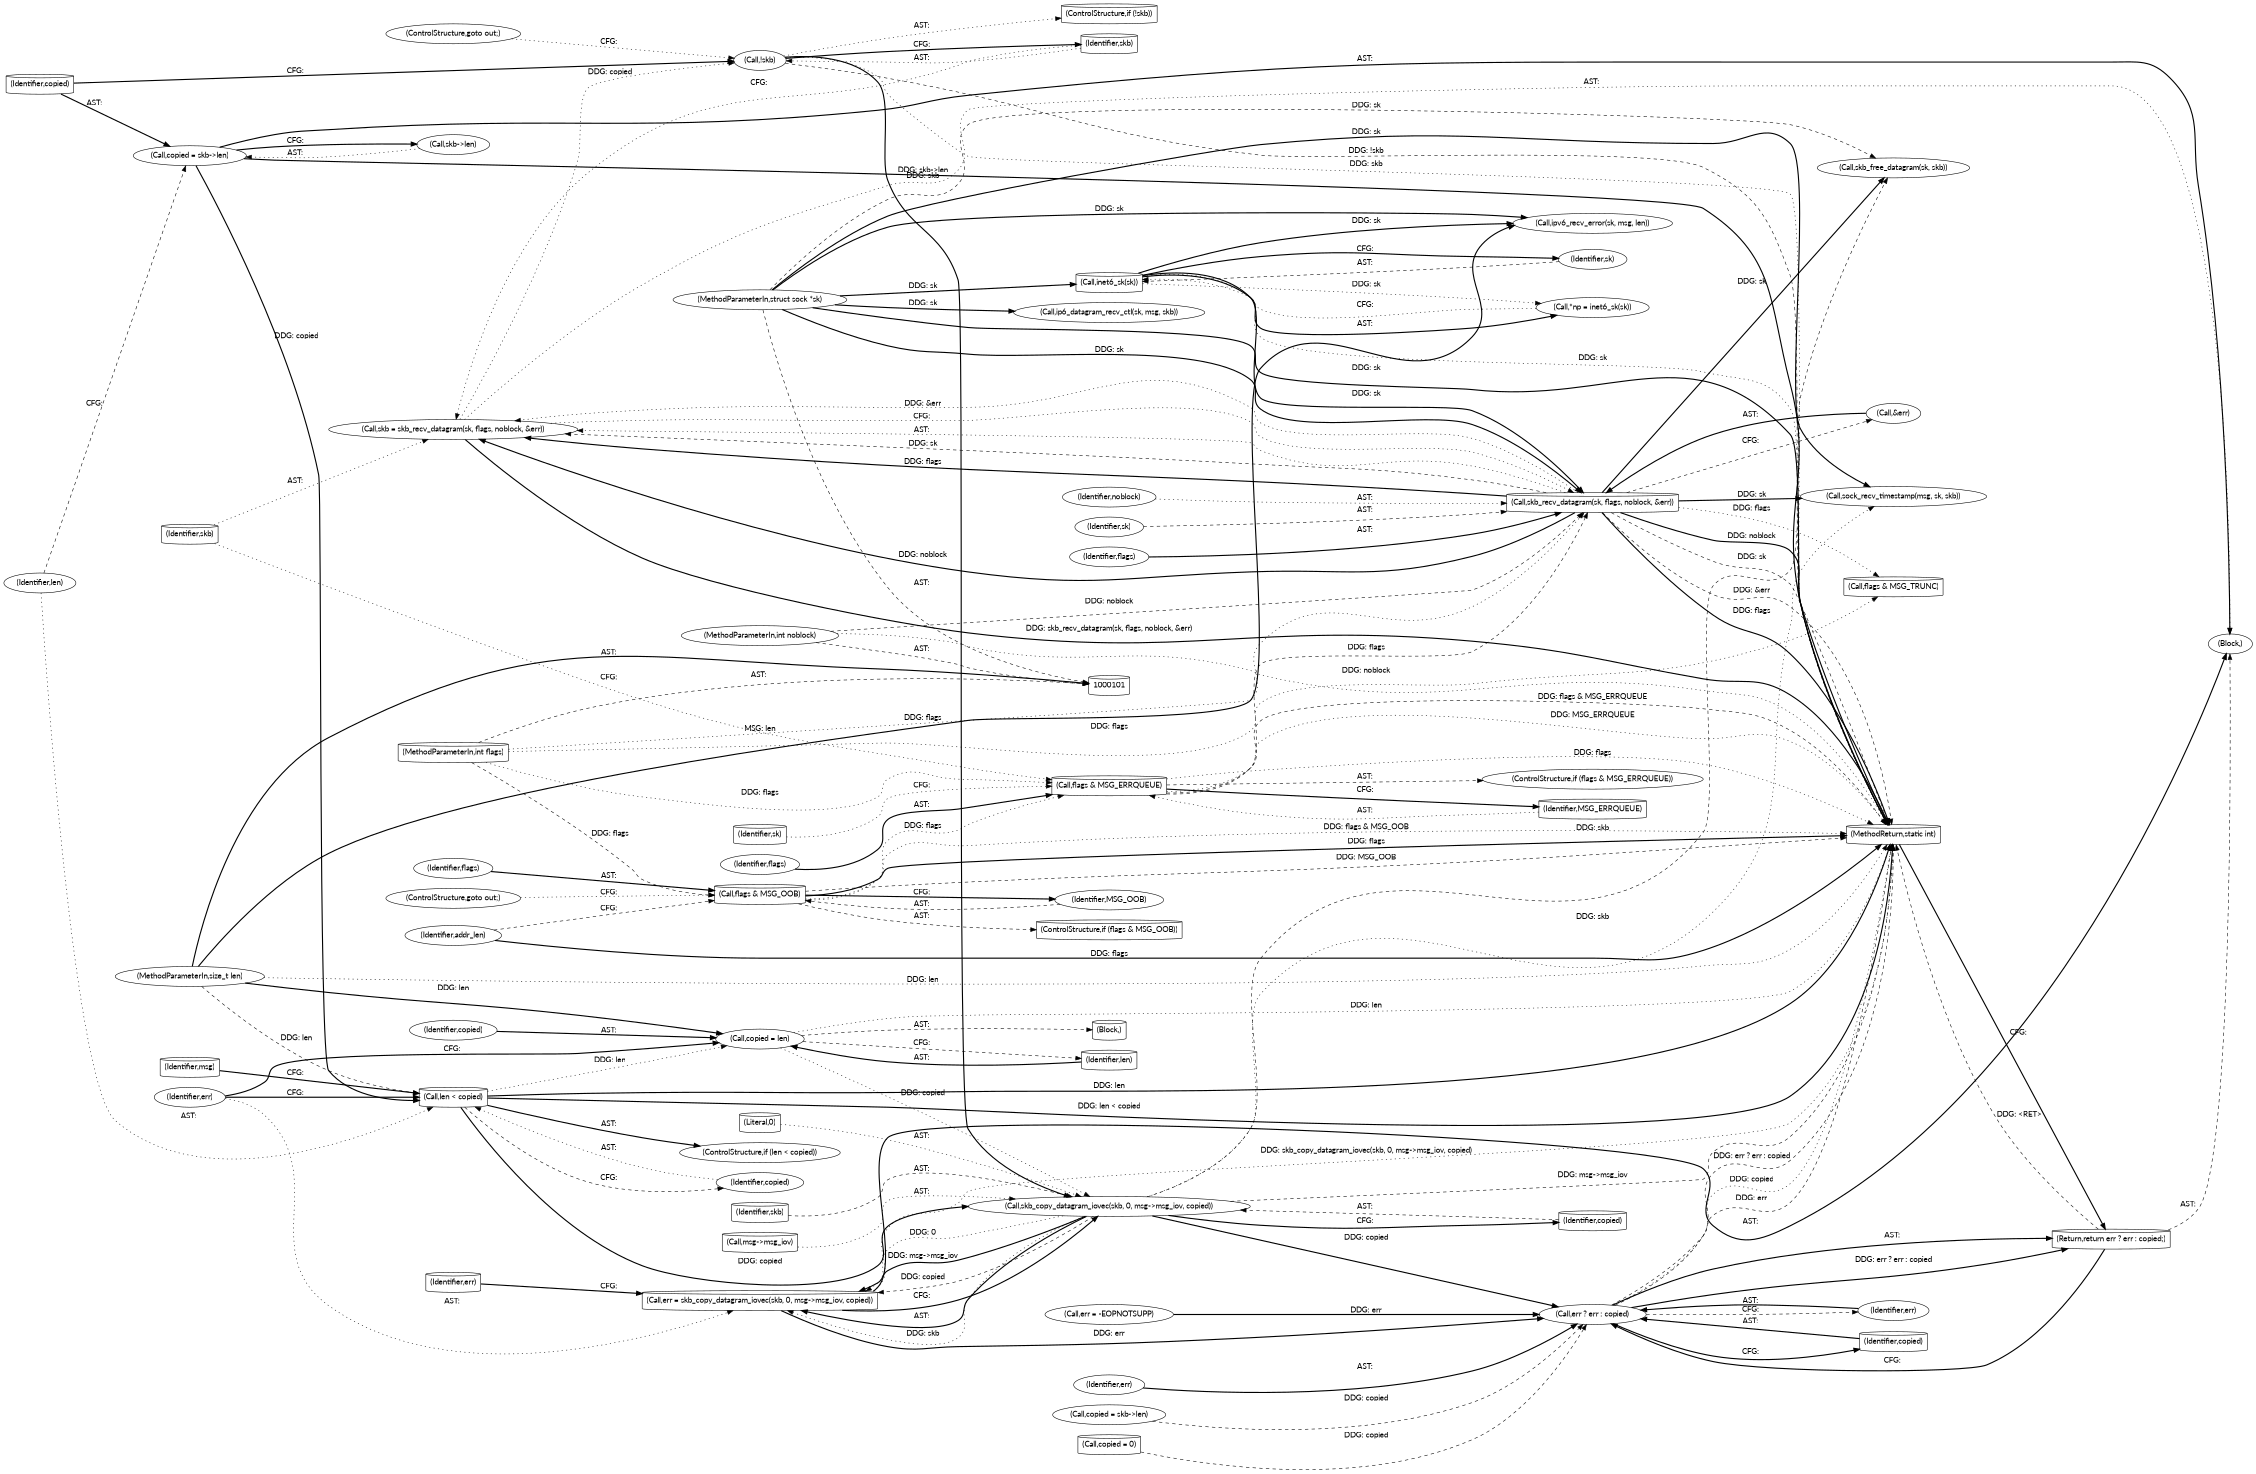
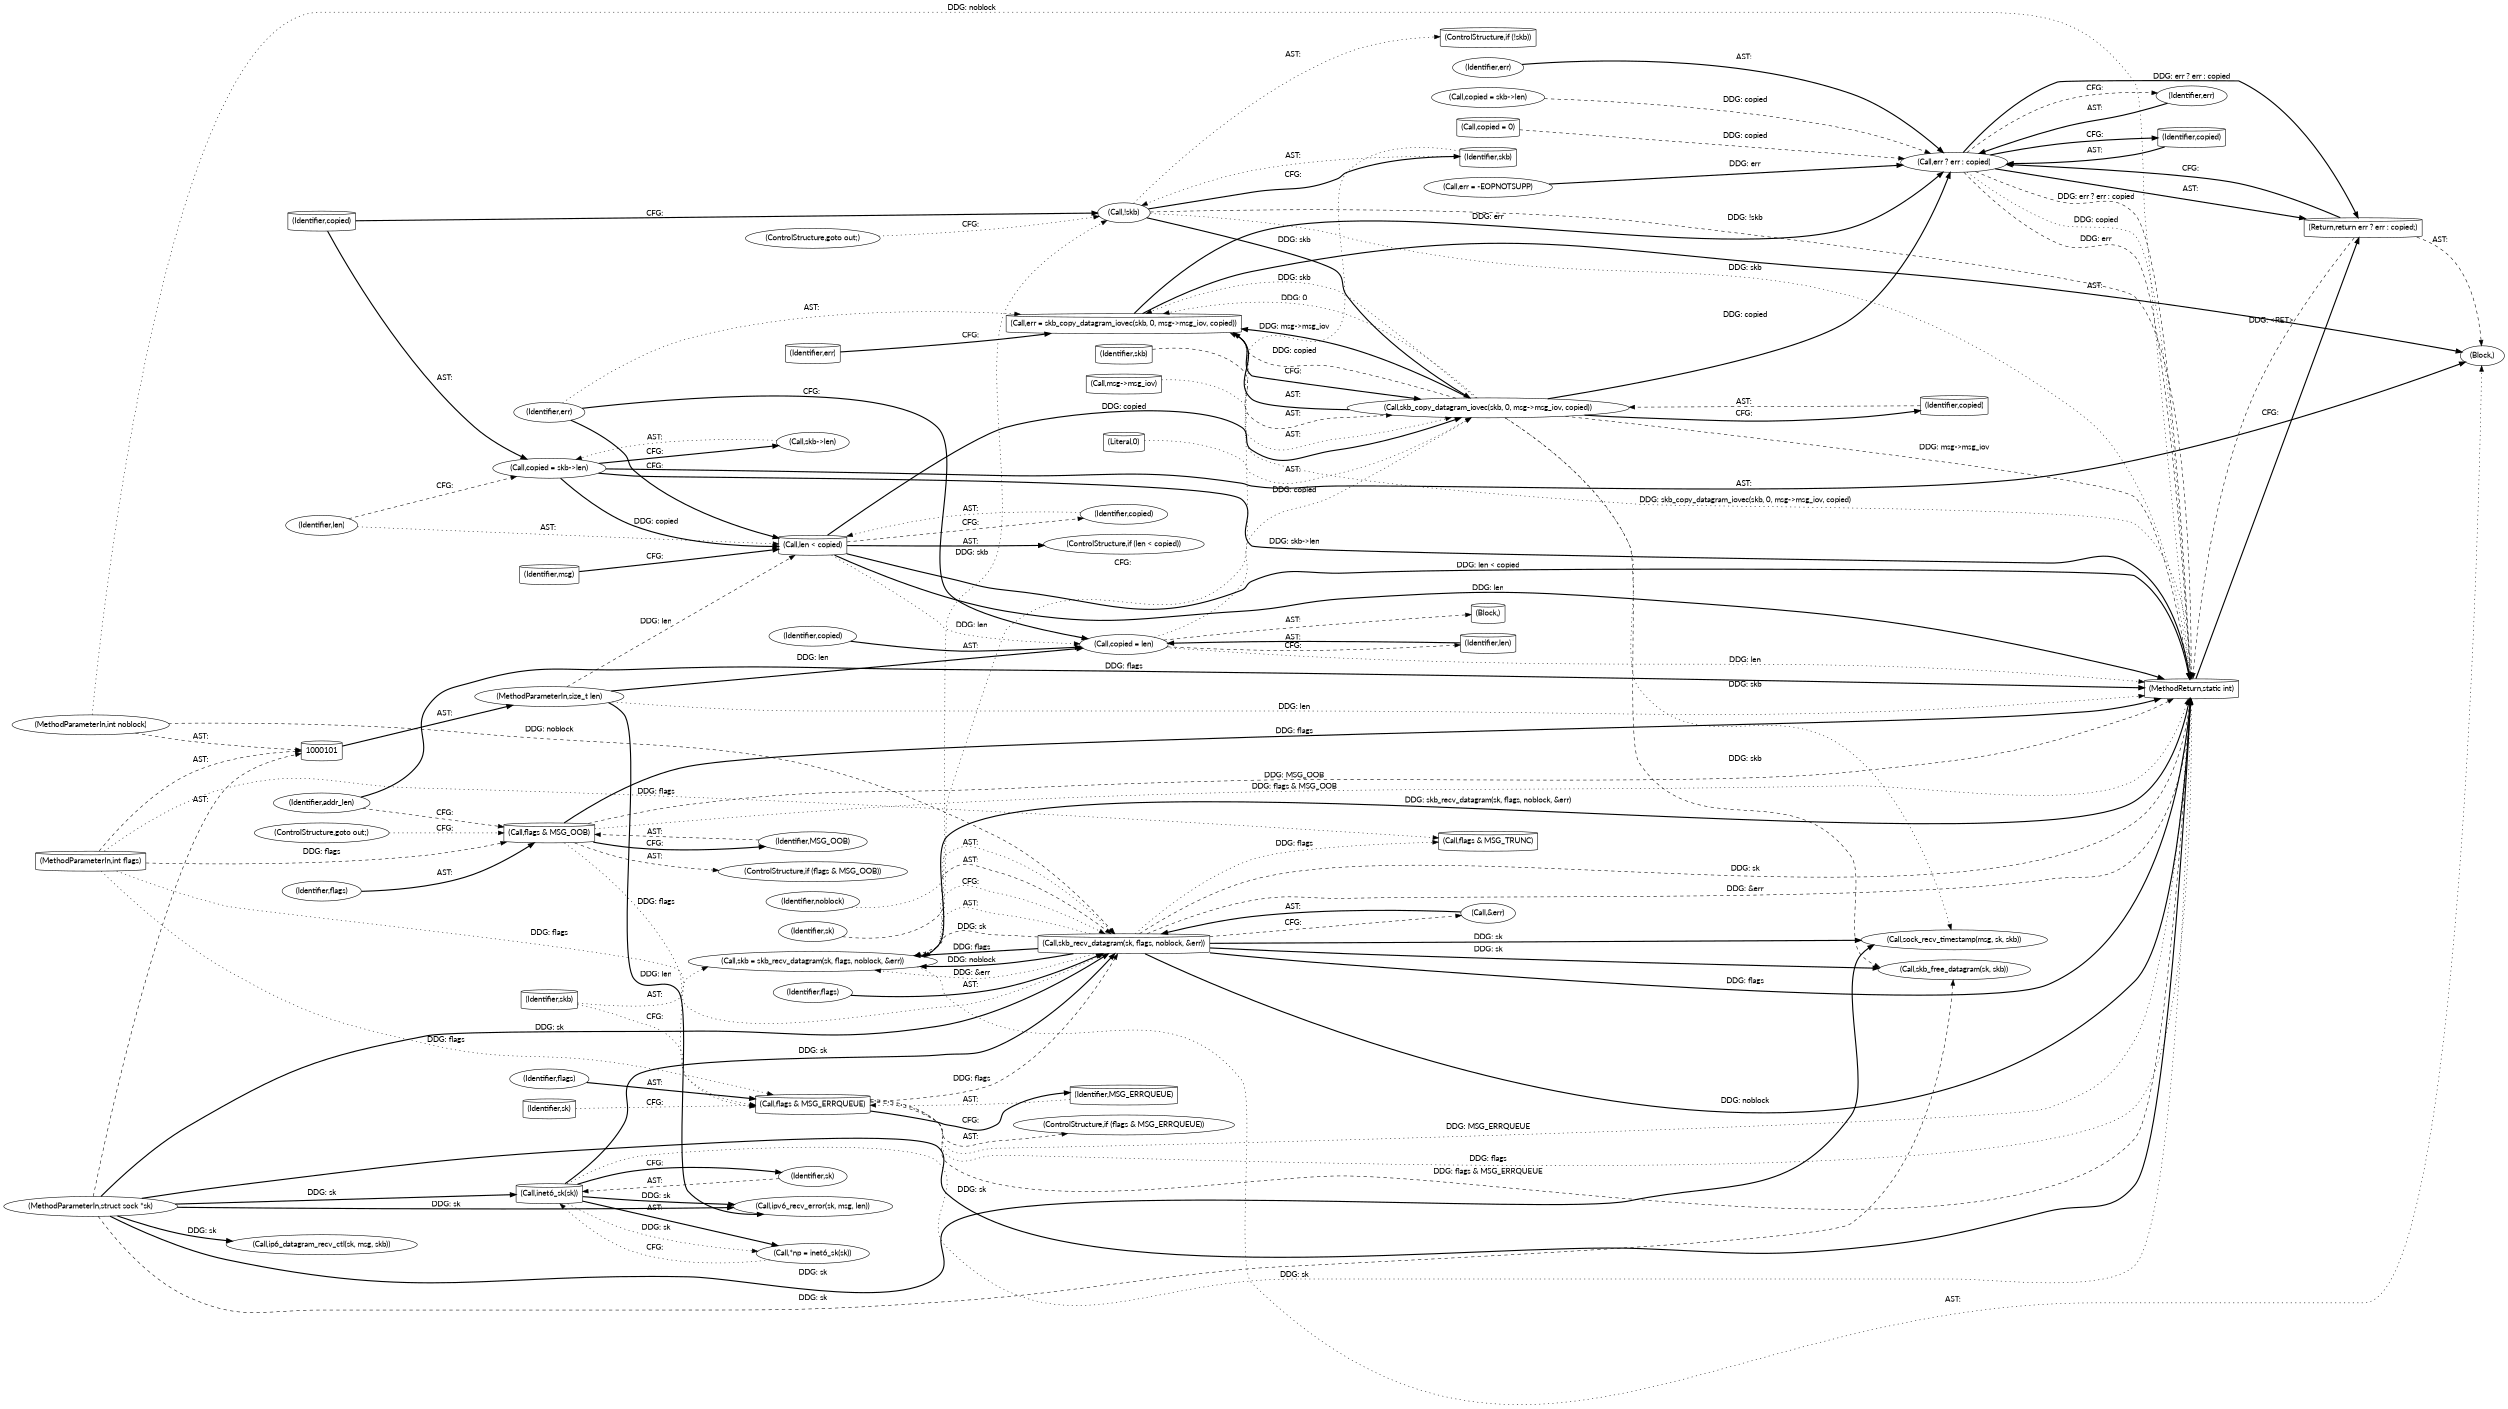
edge "(Call,skb = skb_recv_datagram(sk, flags, noblock, &err))" -> "(Call,!skb)": label "DDG: copied" -> "DDG: skb"
edge "(MethodParameterIn,size_t len)" -> "1000101": reversed
edge "(MethodParameterIn,size_t len)" -> "(Call,ipv6_recv_error(sk, msg, len))": label "MSG: len" -> "DDG: len"
node "(ControlStructure,if (flags & MSG_OOB))": shape cylinder -> ellipse
